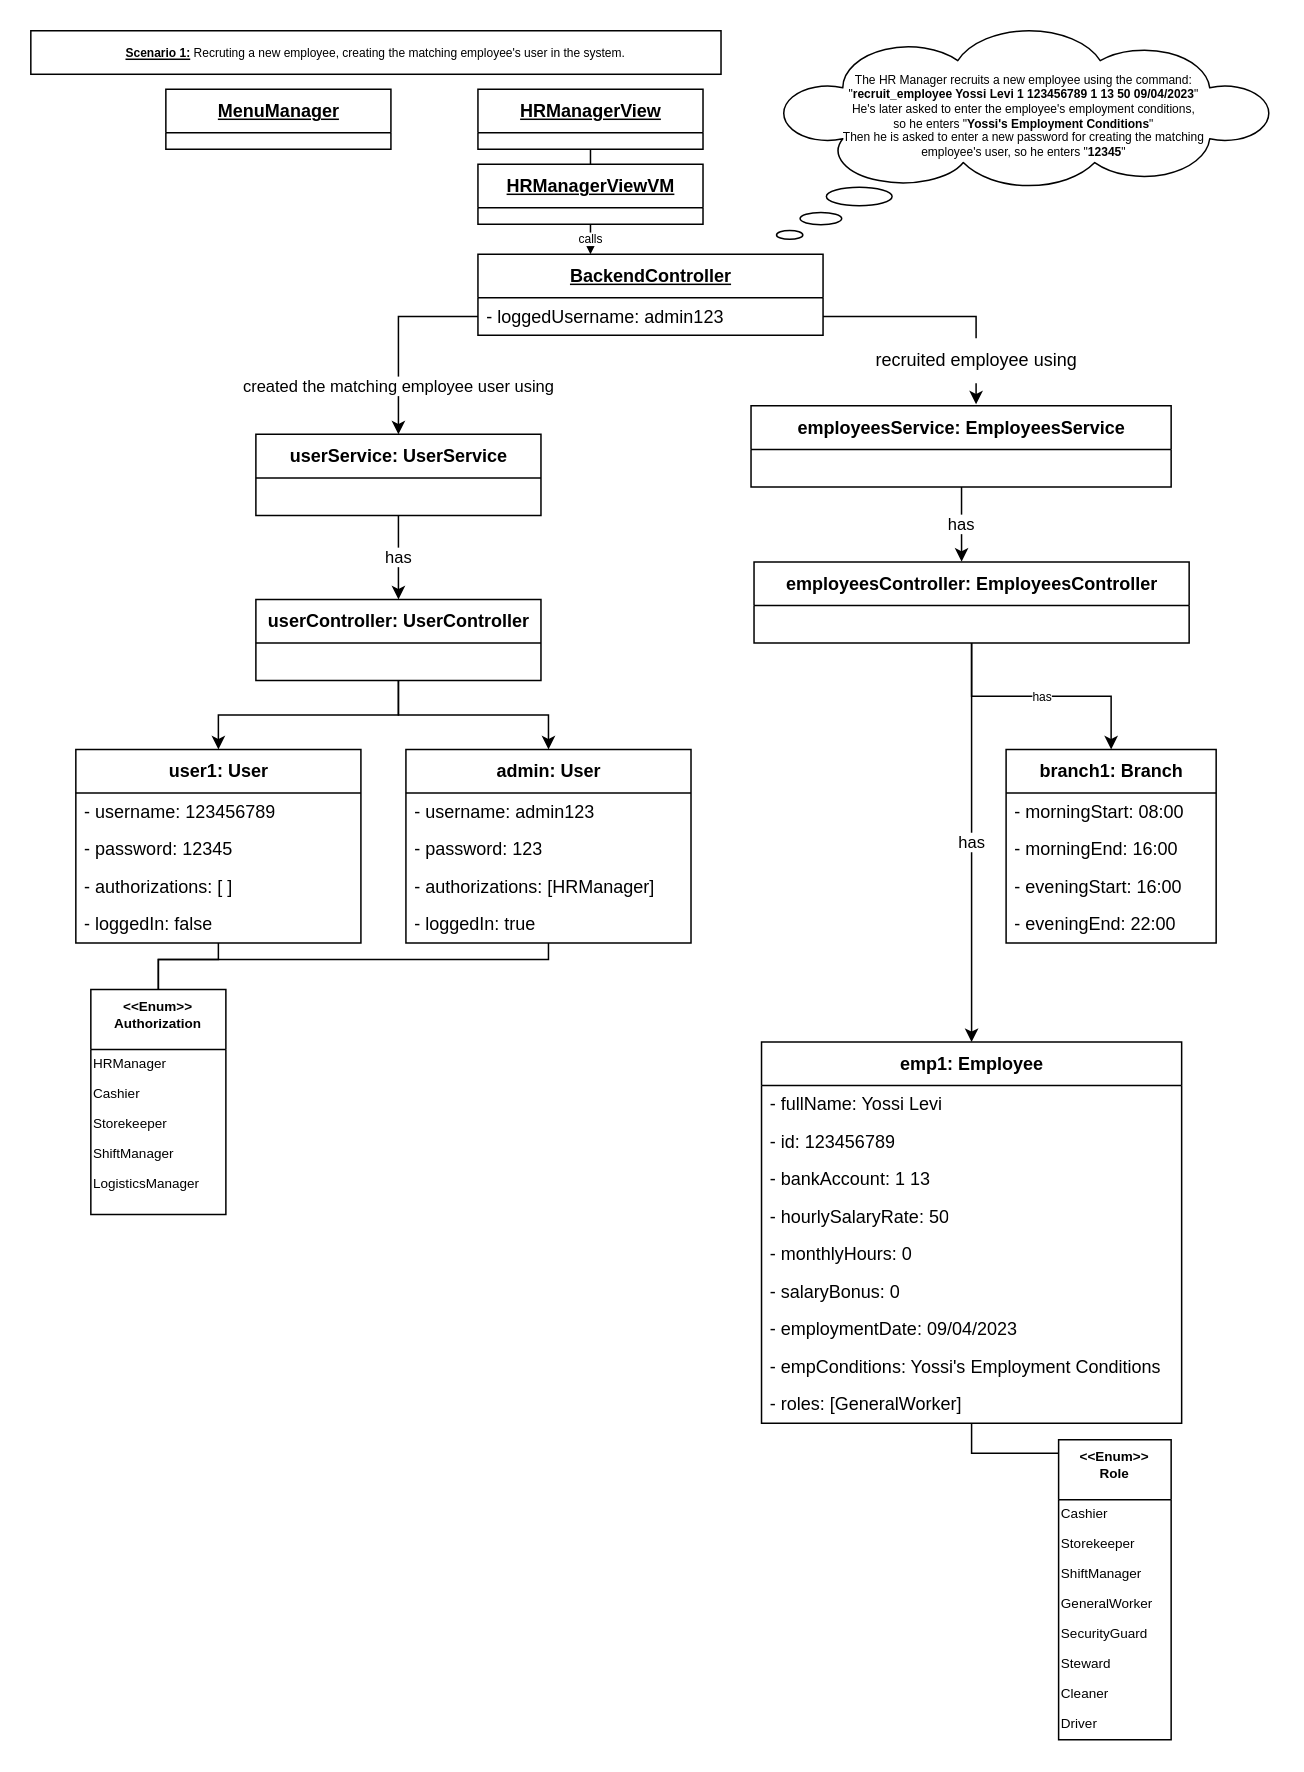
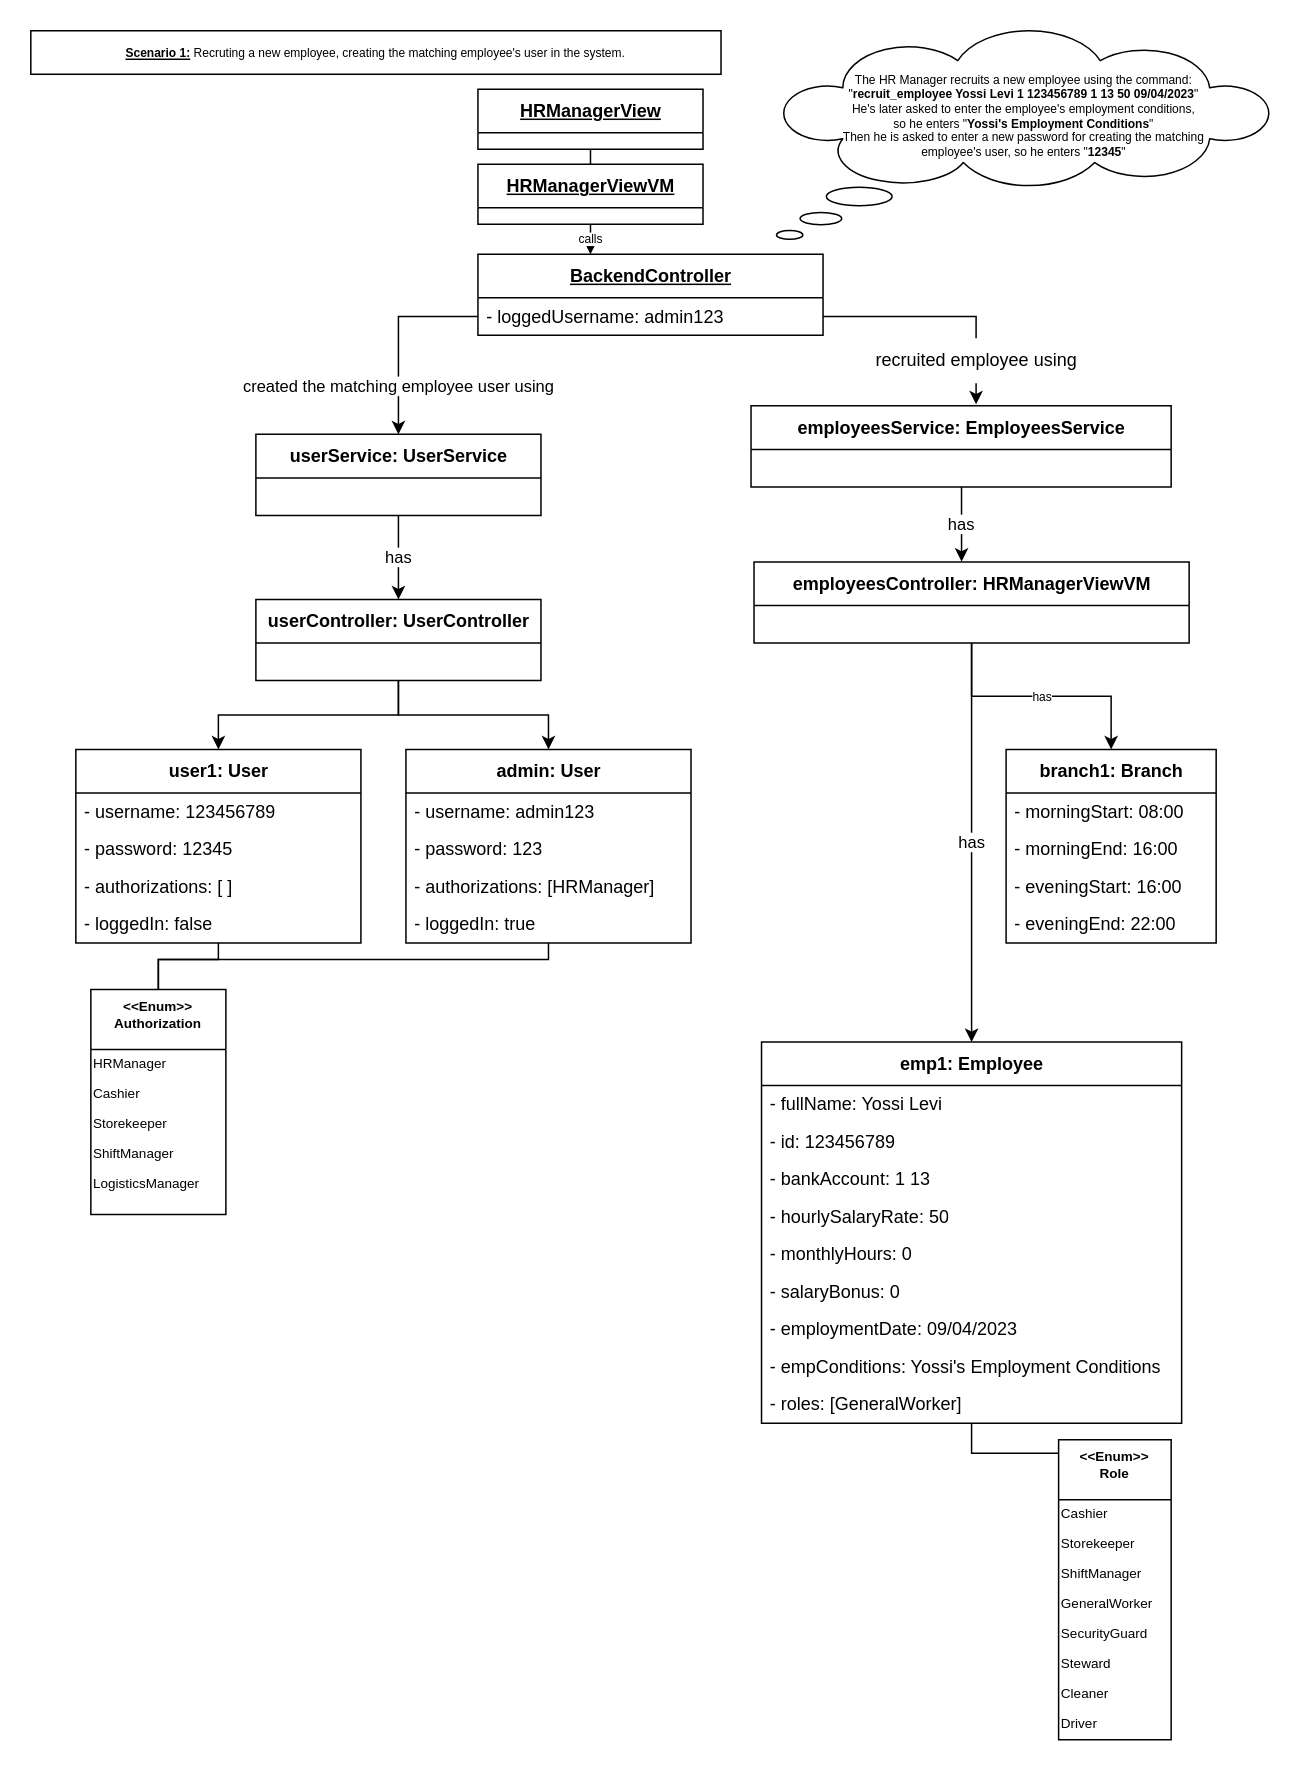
node "MenuManager": removed
node "employeesController: EmployeesController": label "employeesController: EmployeesController" -> "employeesController: HRManagerViewVM"
